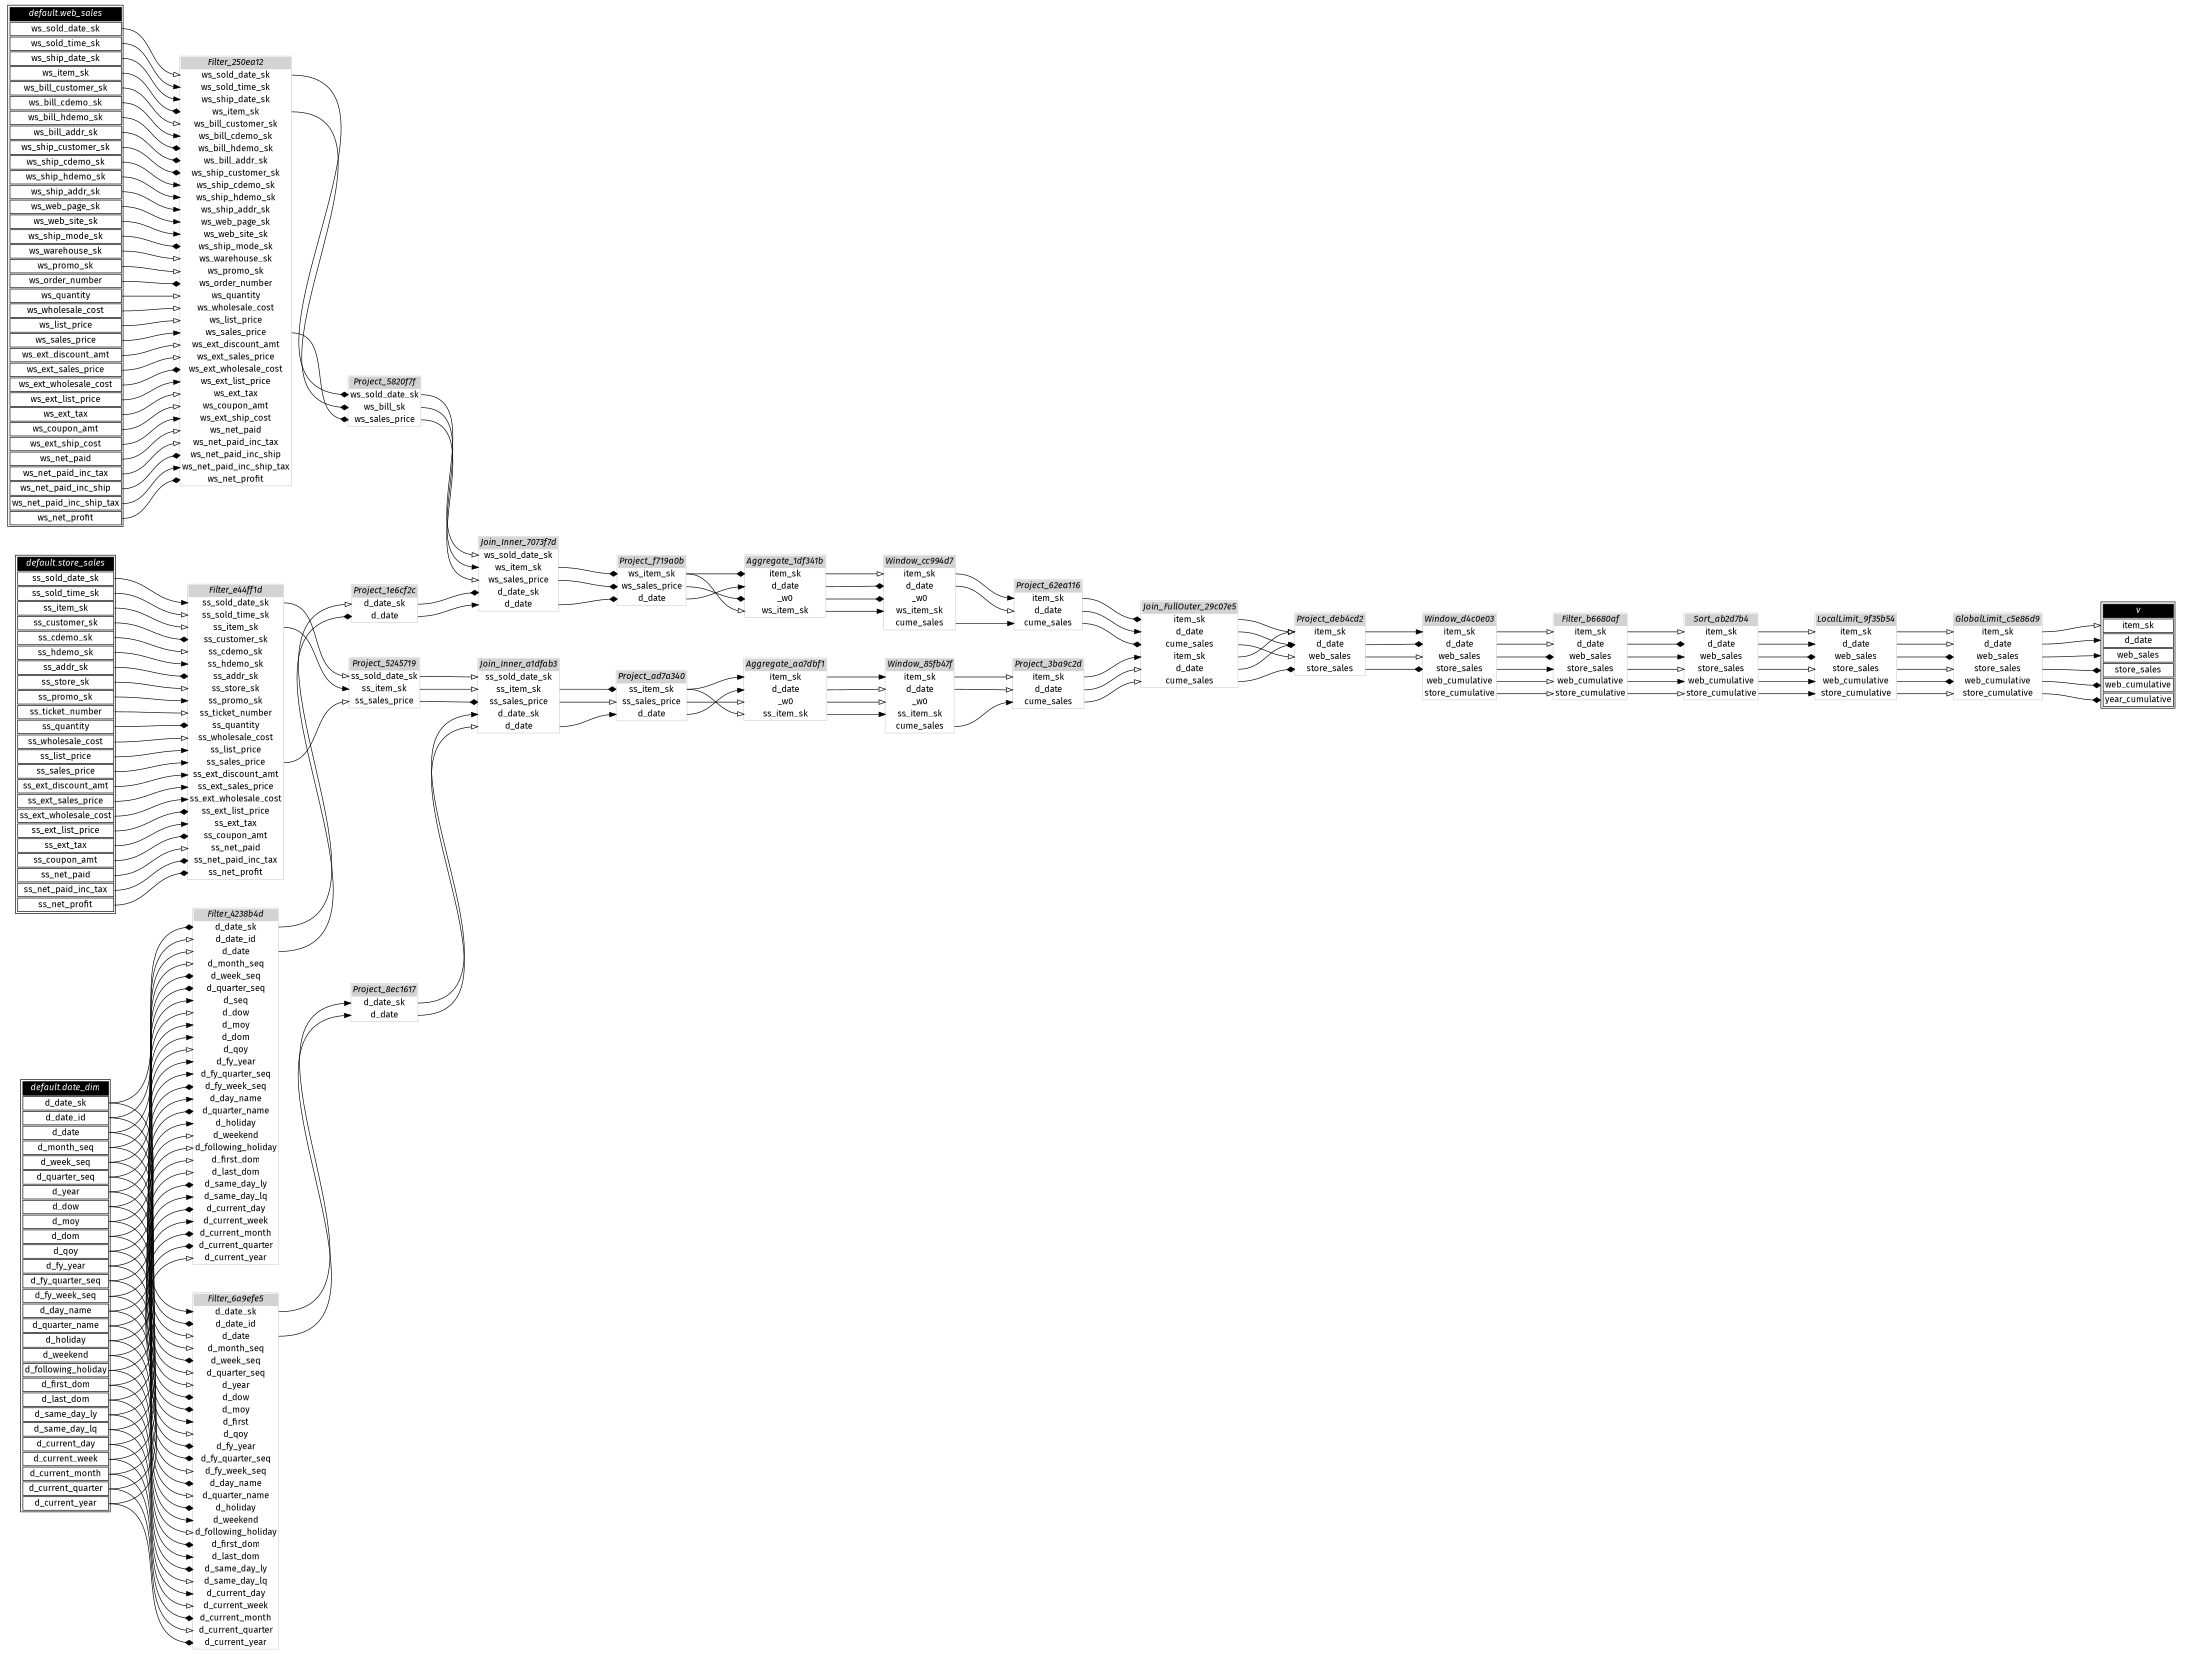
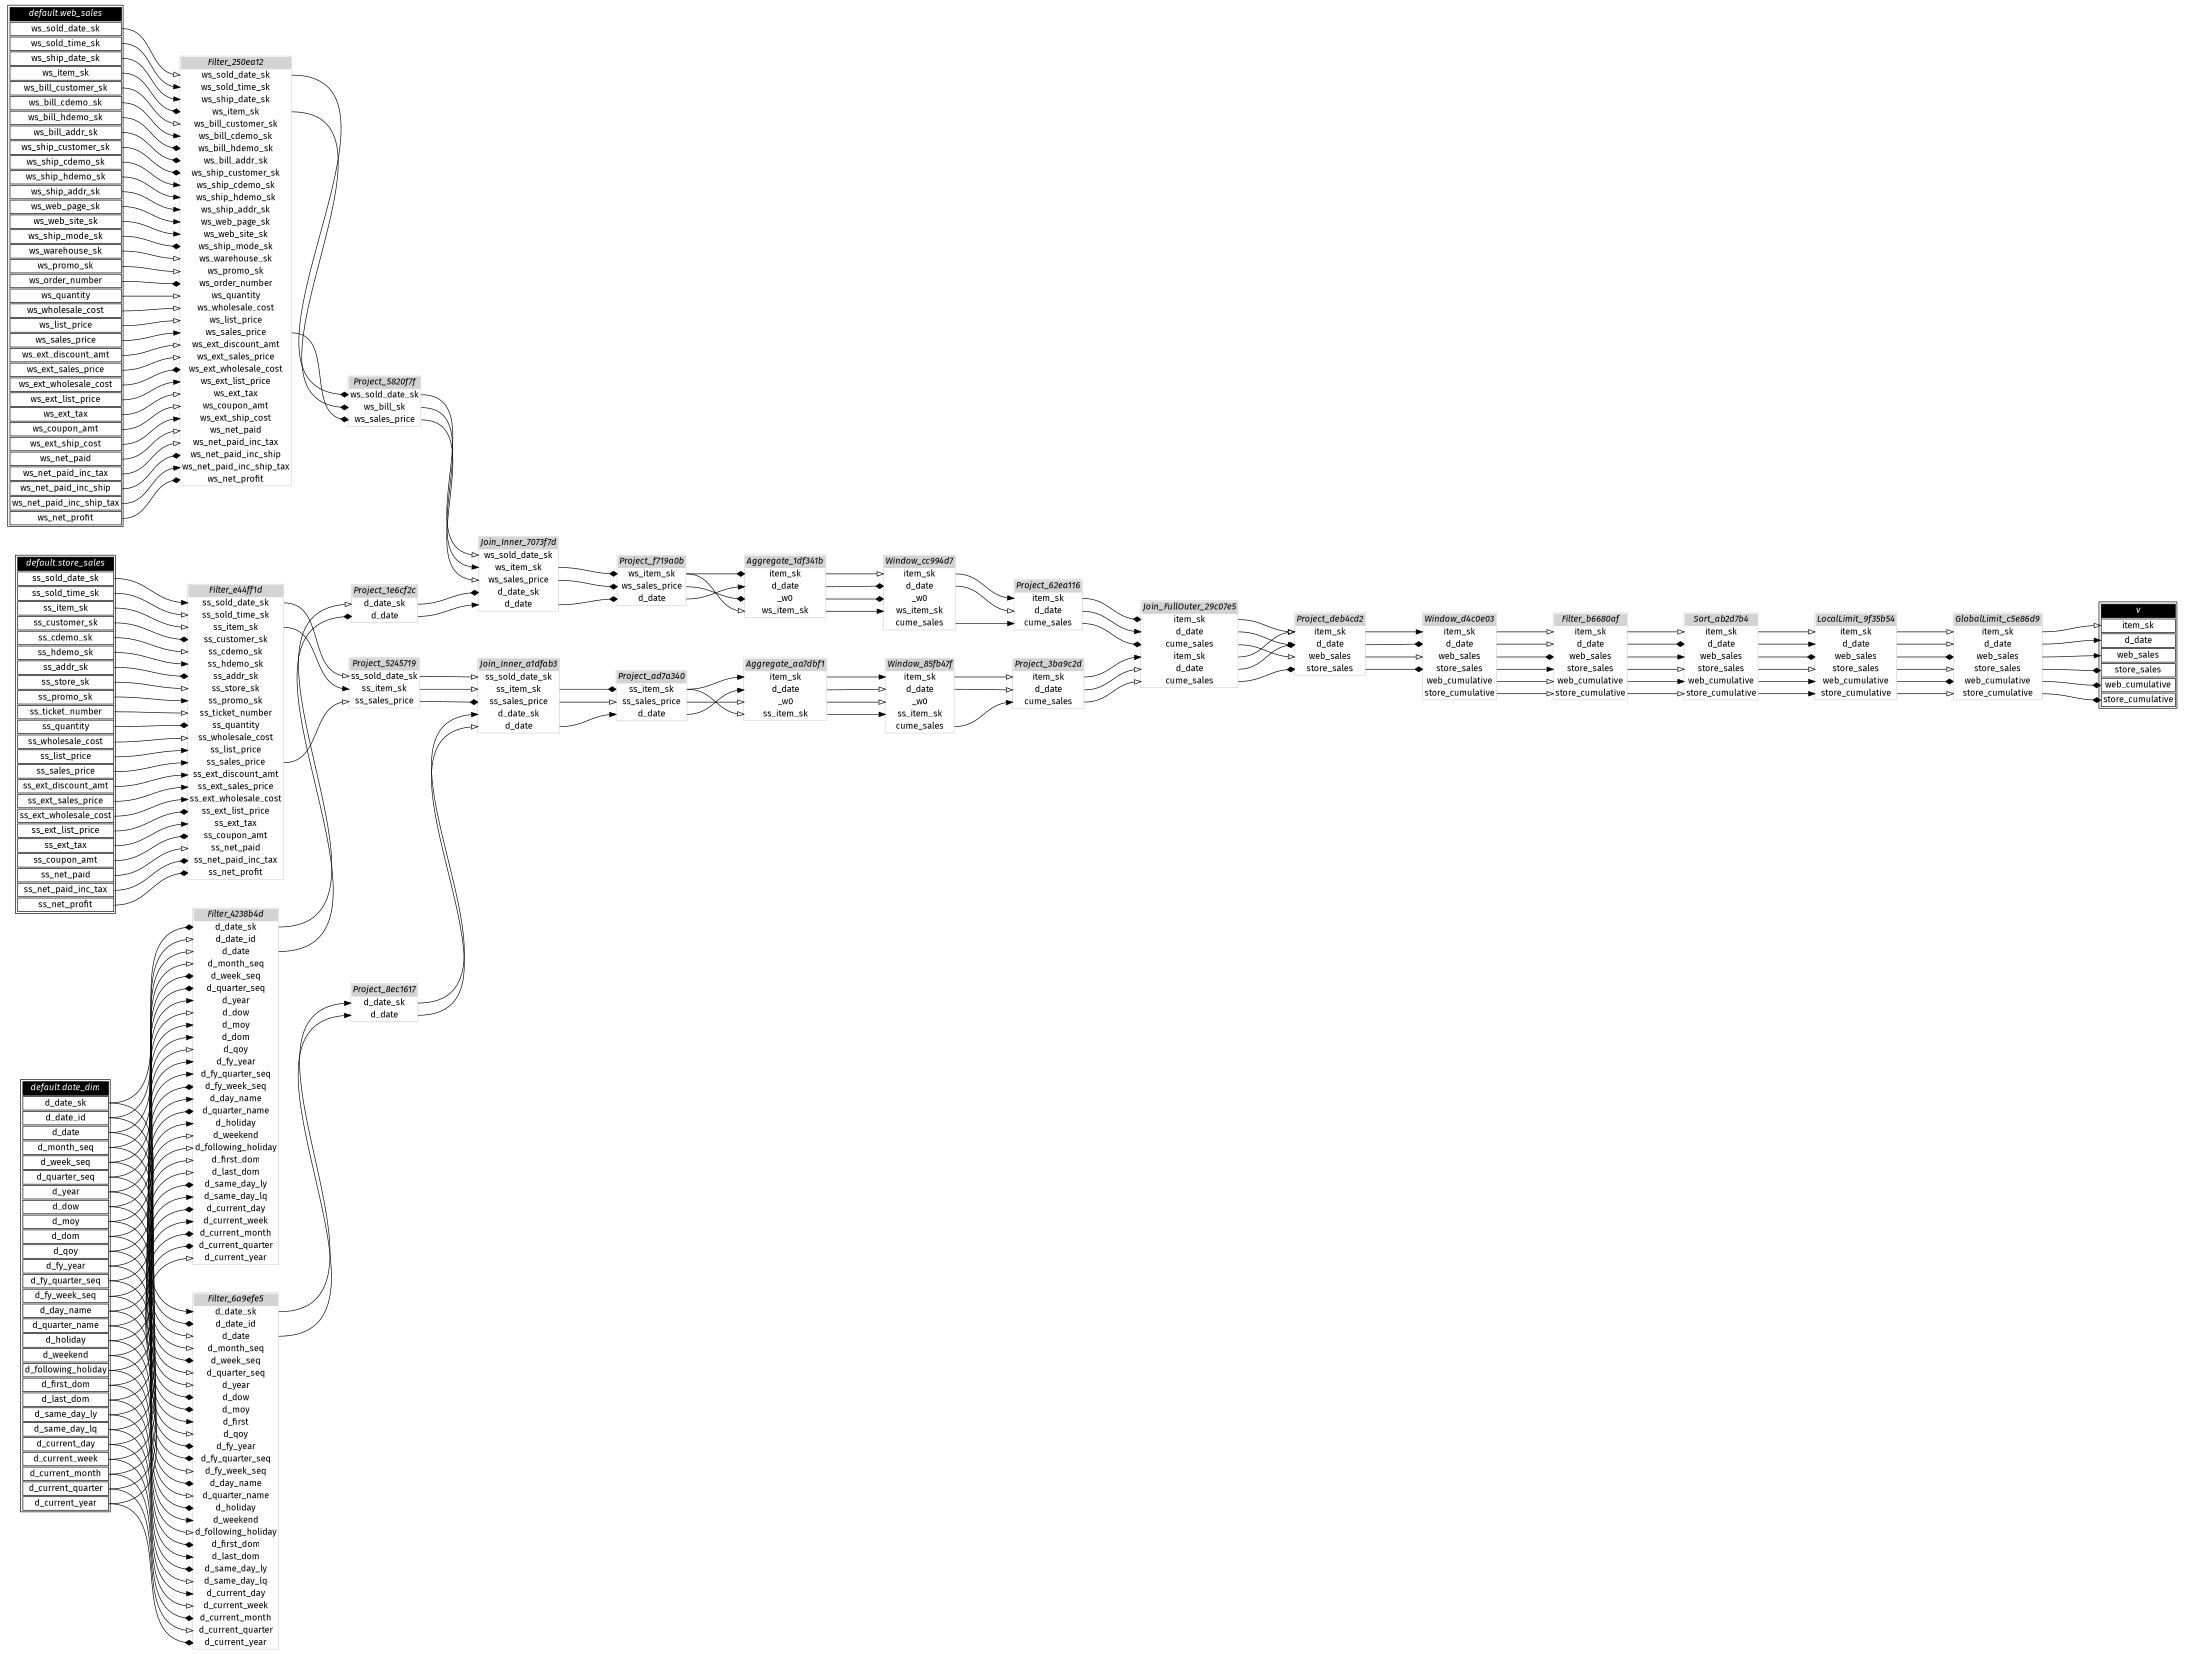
node "v": text "year_cumulative" -> "store_cumulative"
node "Filter_4238b4d": text "d_seq" -> "d_year"
